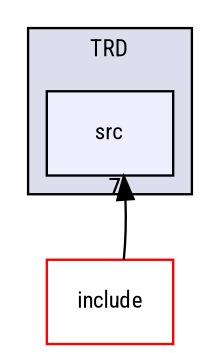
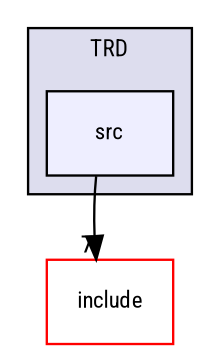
edge "include" -> "src": reversed
